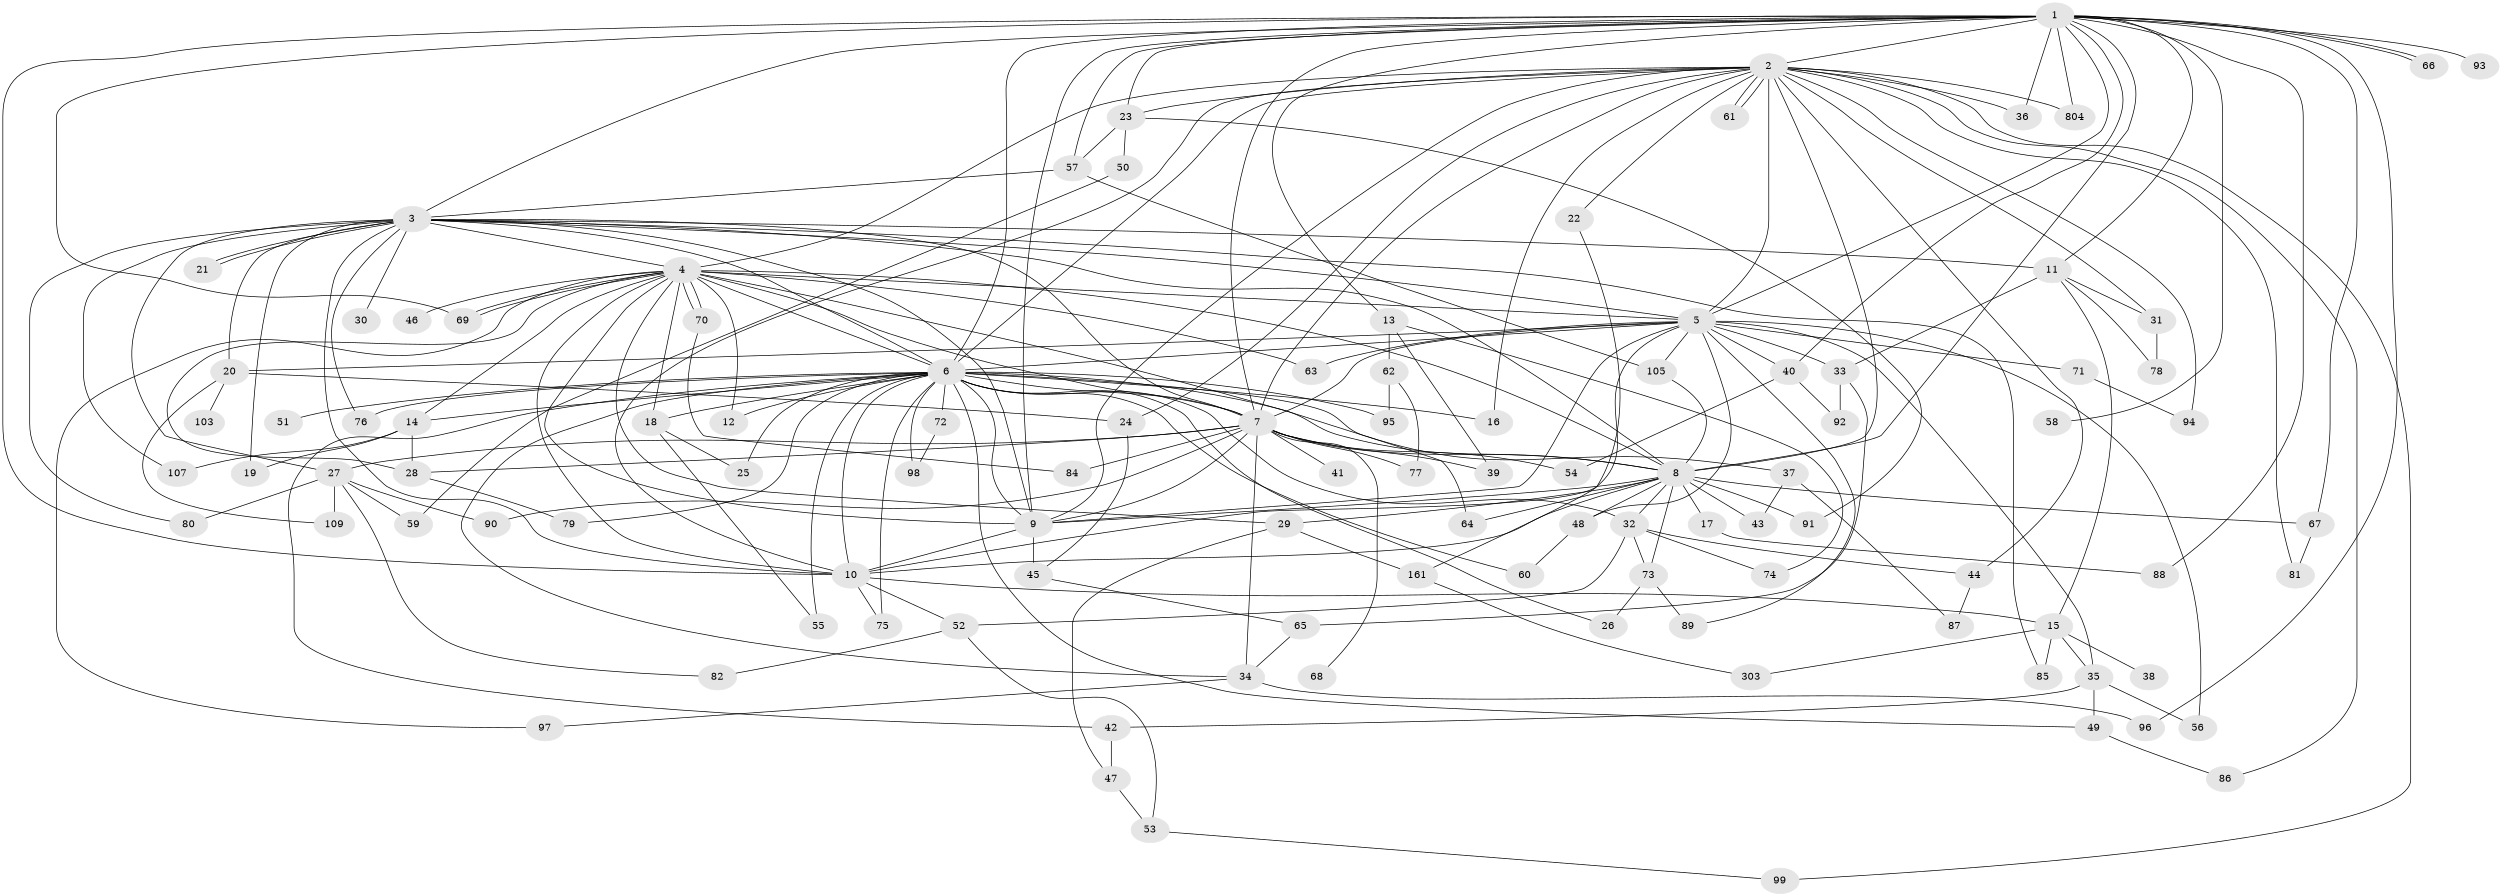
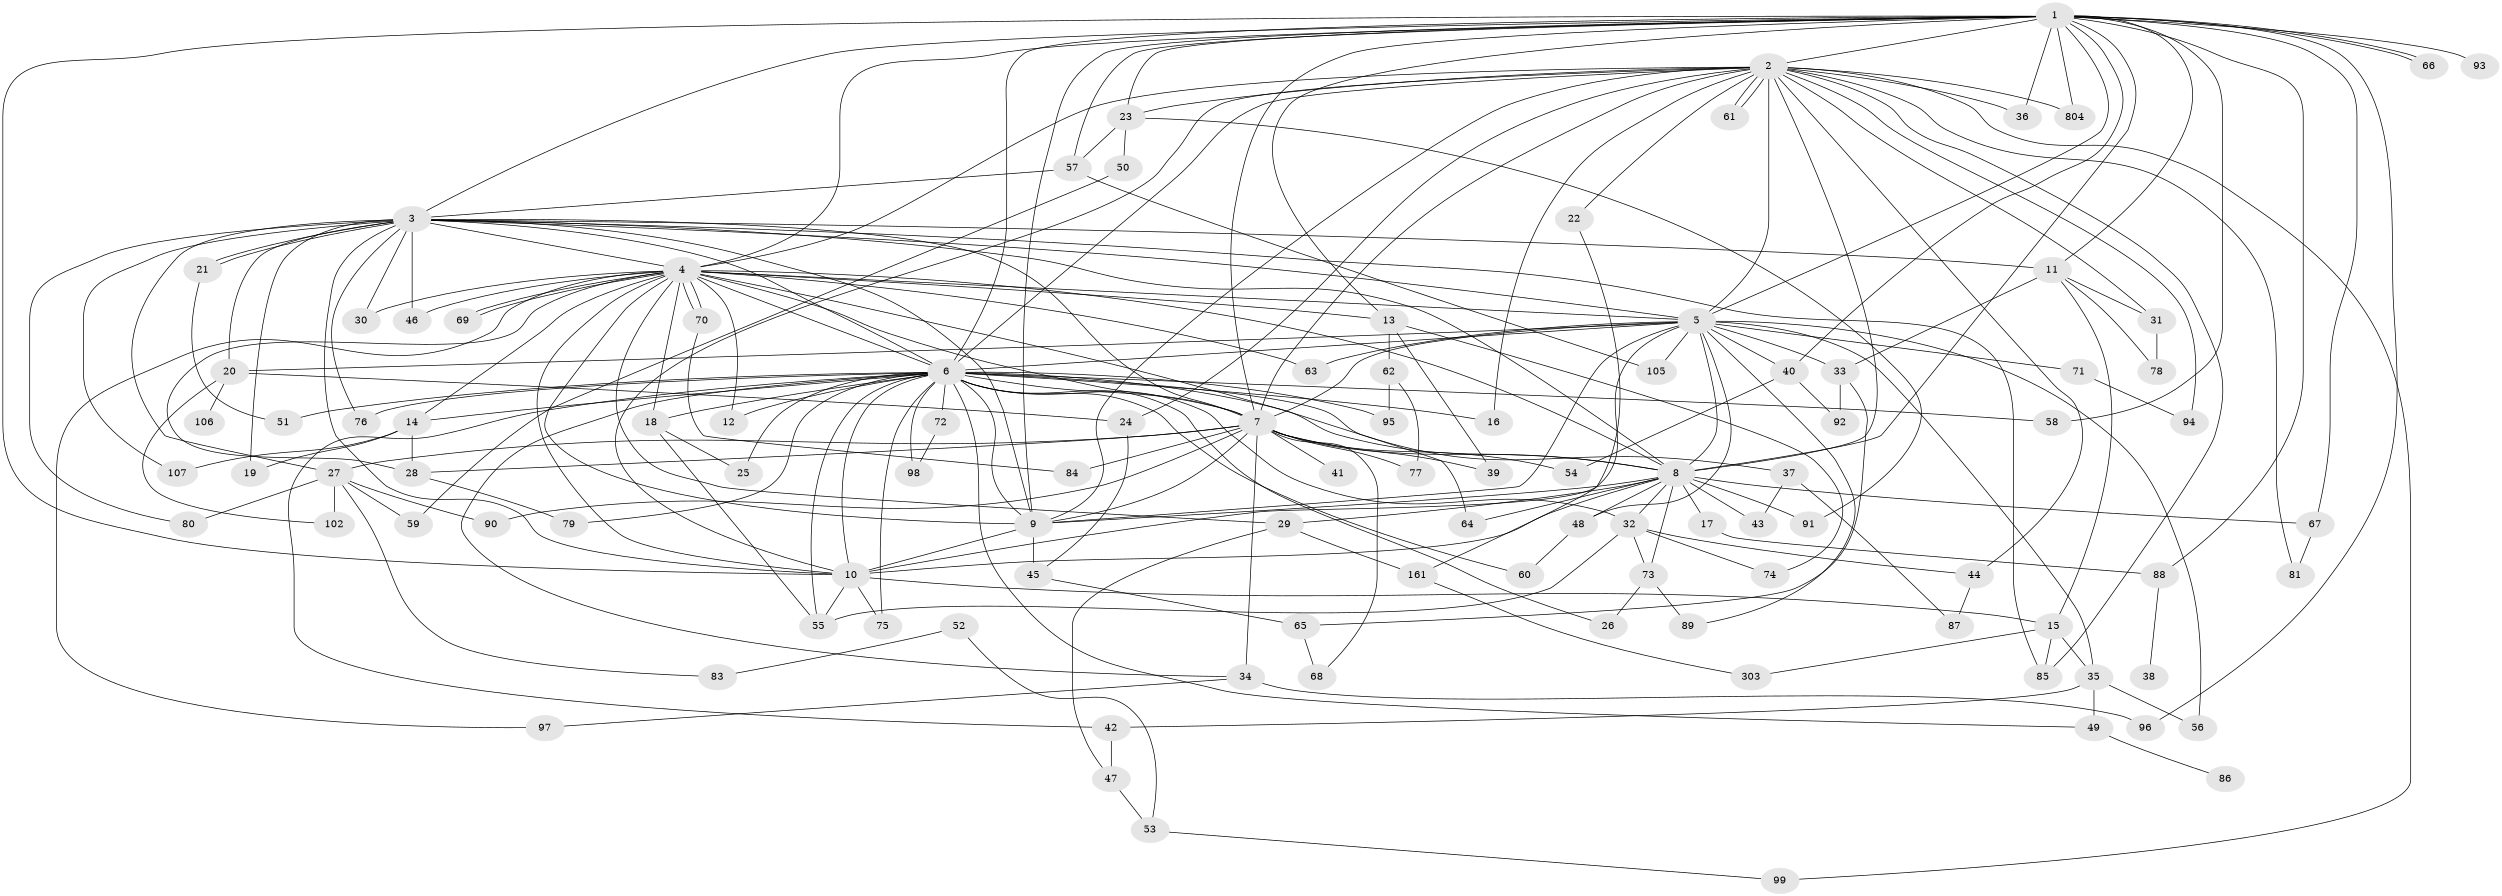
edge "1" -- "69": now "1" -- "4"
edge "2" -- "86": now "2" -- "85"
edge "3" -- "46": added
edge "4" -- "30": added
edge "4" -- "13": added
edge "21" -- "51": added
edge "6" -- "58": added
edge "105" -- "8": now "5" -- "8"
node "103": label "103" -> "106"
node "109": label "109" -> "102"
edge "10" -- "52": now "10" -- "55"
edge "32" -- "52": now "32" -- "55"
edge "65" -- "34": now "65" -- "68"
edge "15" -- "38": now "88" -- "38"
node "82": label "82" -> "83"
